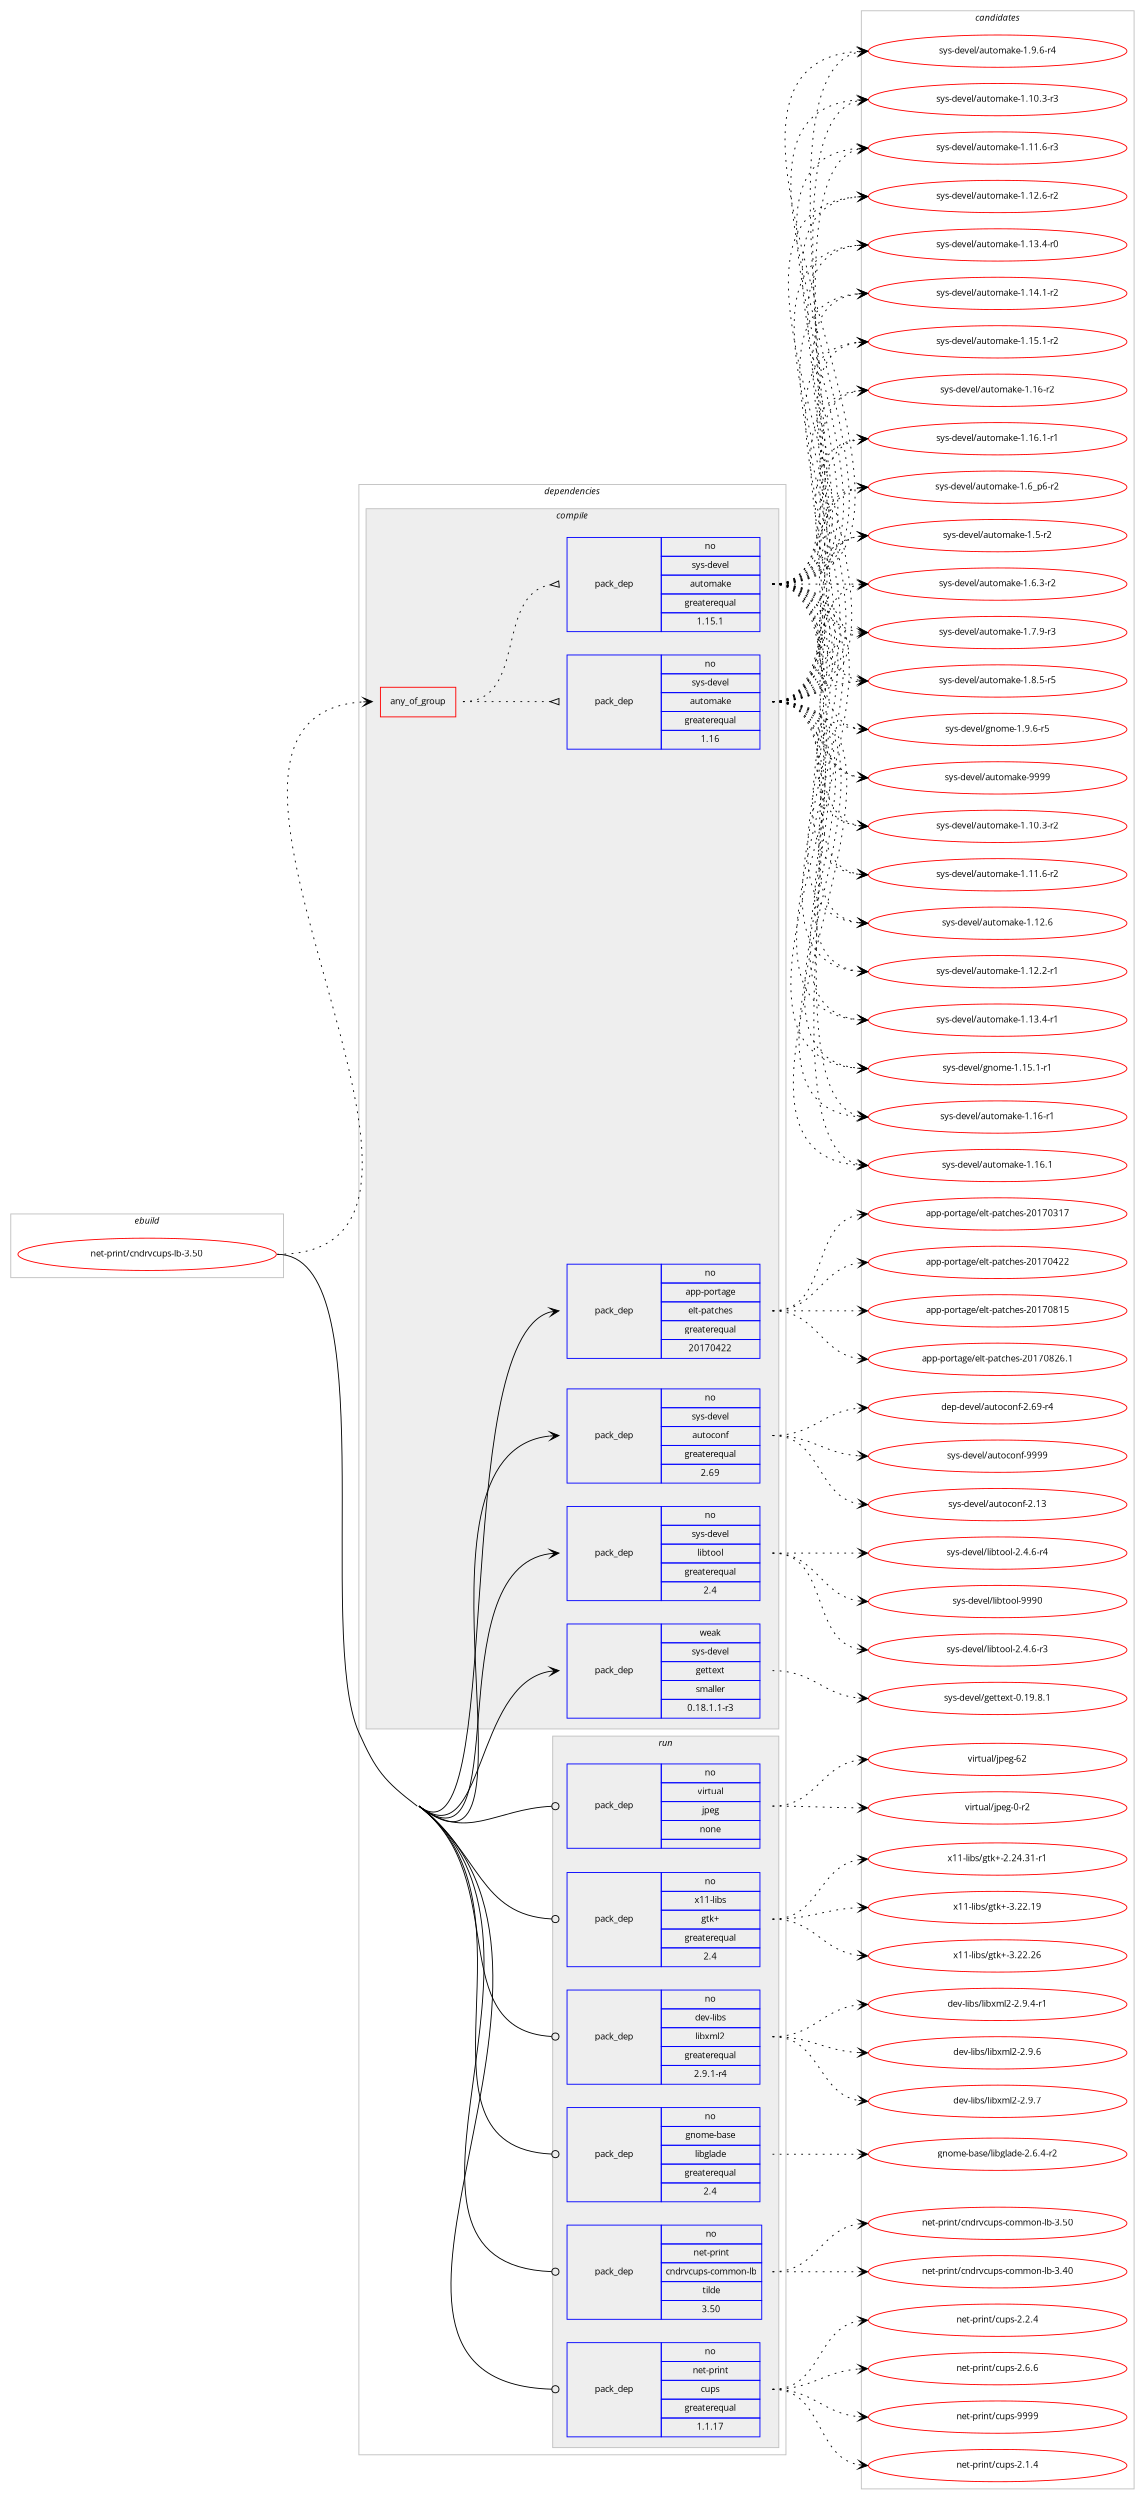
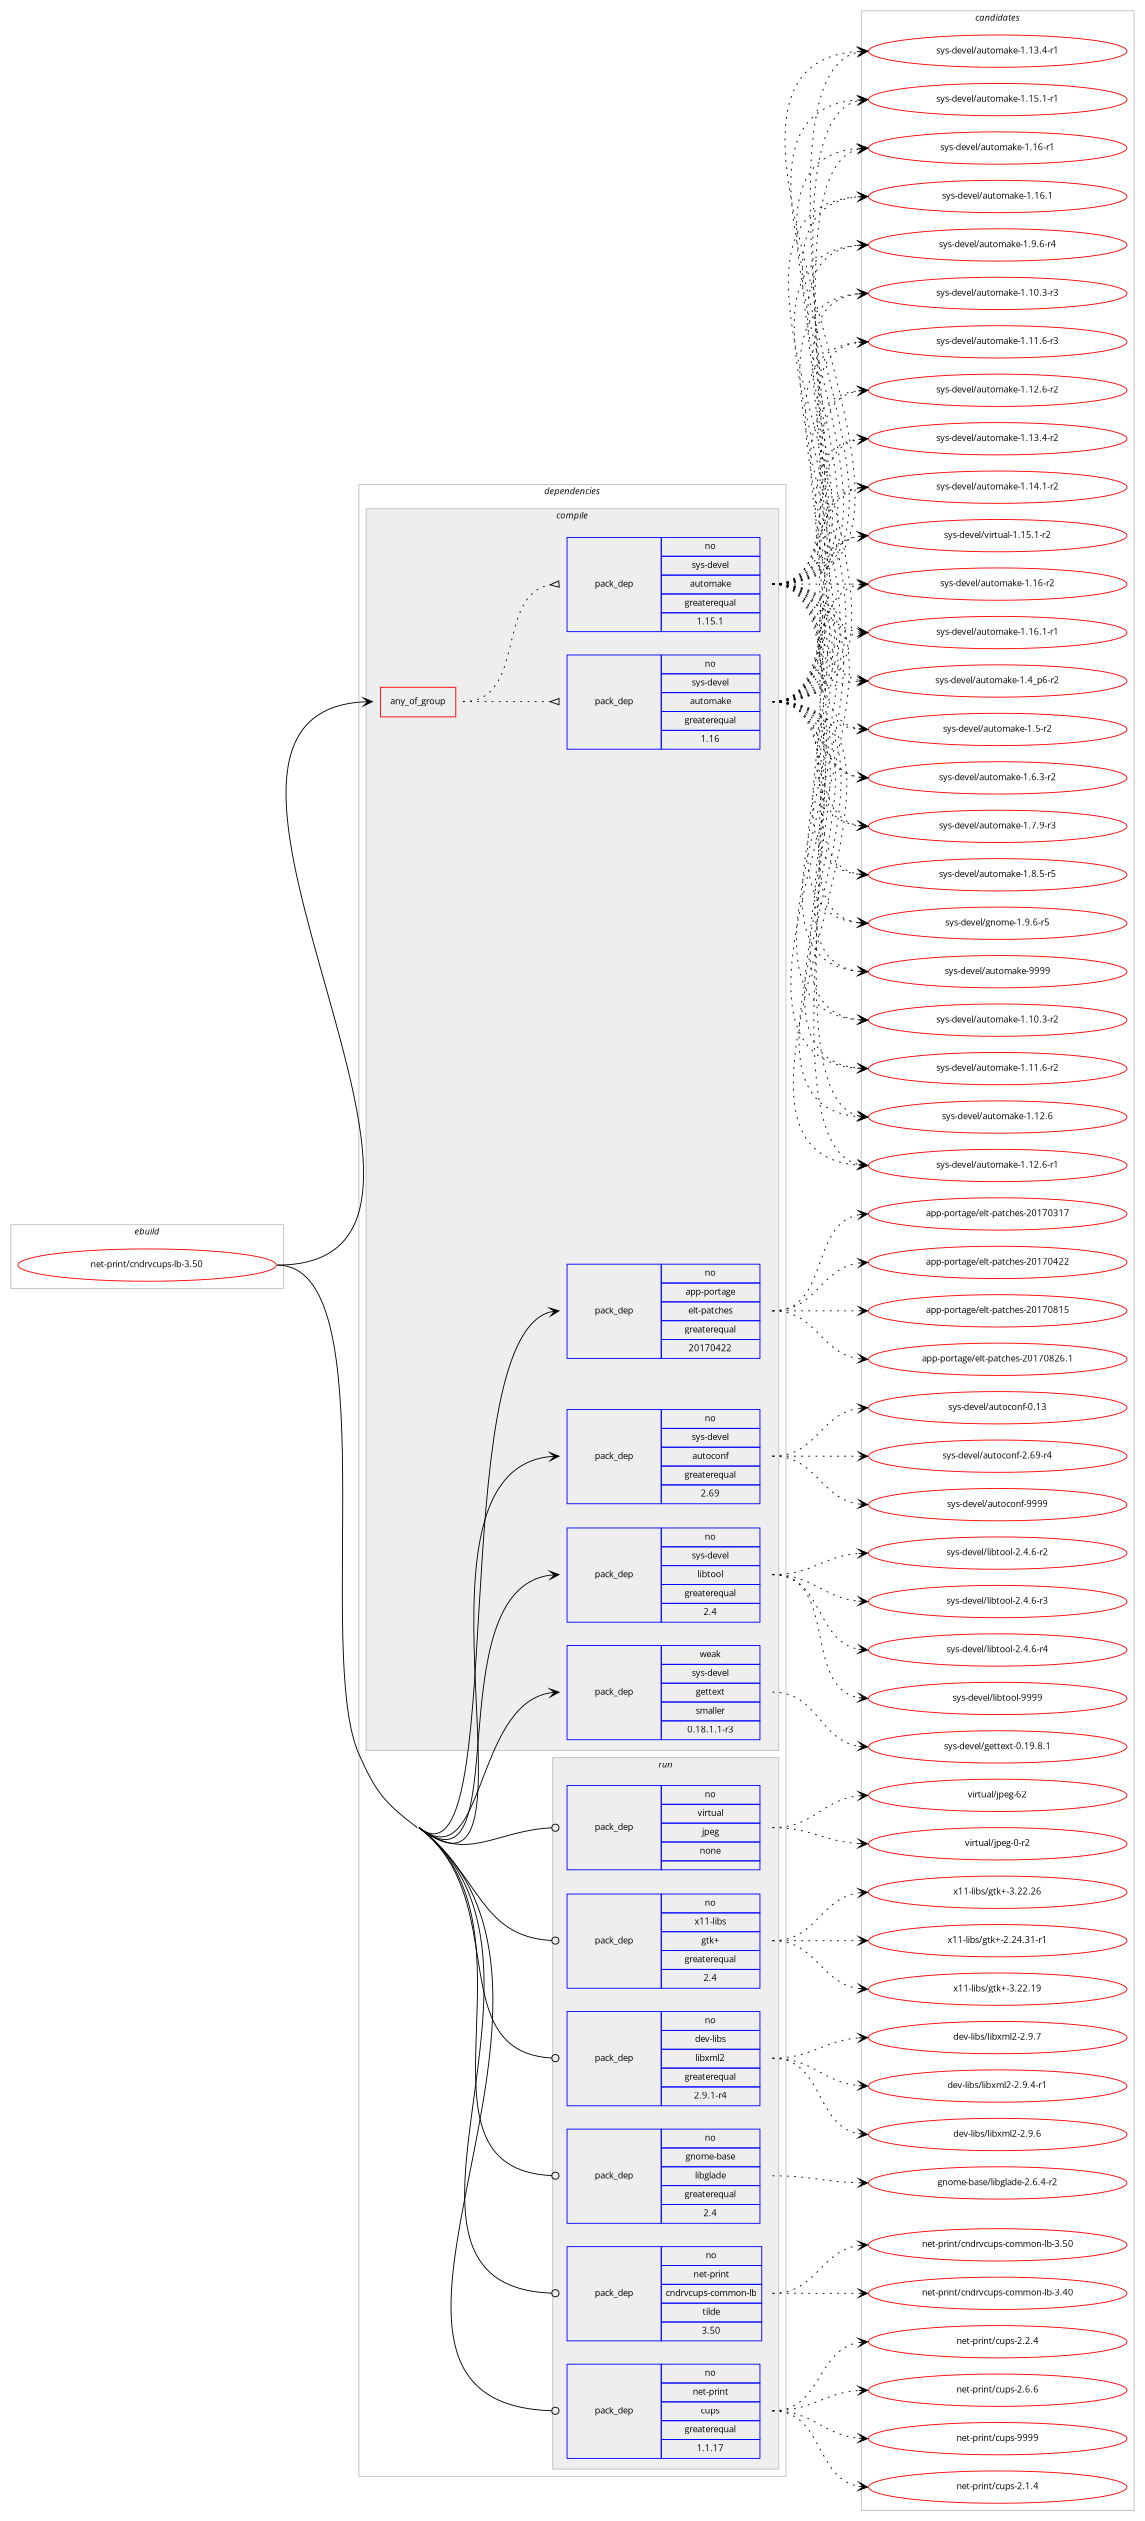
node "sys-devel/automake-1.13.4-r0": label "sys-devel/automake-1.13.4-r0" -> "sys-devel/automake-1.13.4-r2"
node "sys-devel/automake-1.15.1-r2": label "sys-devel/automake-1.15.1-r2" -> "sys-devel/virtual-1.15.1-r2"
node "sys-devel/automake-1.6_p6-r2": label "sys-devel/automake-1.6_p6-r2" -> "sys-devel/automake-1.4_p6-r2"
node "sys-devel/automake-1.12.2-r1": label "sys-devel/automake-1.12.2-r1" -> "sys-devel/automake-1.12.6-r1"
edge "net-print/cndrvcups-lb-3.50" -> "any_of_group": style dotted -> solid
node "sys-devel/gnome-1.15.1-r1": label "sys-devel/gnome-1.15.1-r1" -> "sys-devel/automake-1.15.1-r1"
node "dep-devel/autoconf-2.69-r4": label "dep-devel/autoconf-2.69-r4" -> "sys-devel/autoconf-2.69-r4"
node "sys-devel/autoconf-2.13": label "sys-devel/autoconf-2.13" -> "sys-devel/autoconf-0.13"
node "sys-devel/libtool-2.4.6-r2": added
node "sys-devel/libtool-9990": label "sys-devel/libtool-9990" -> "sys-devel/libtool-9999"
